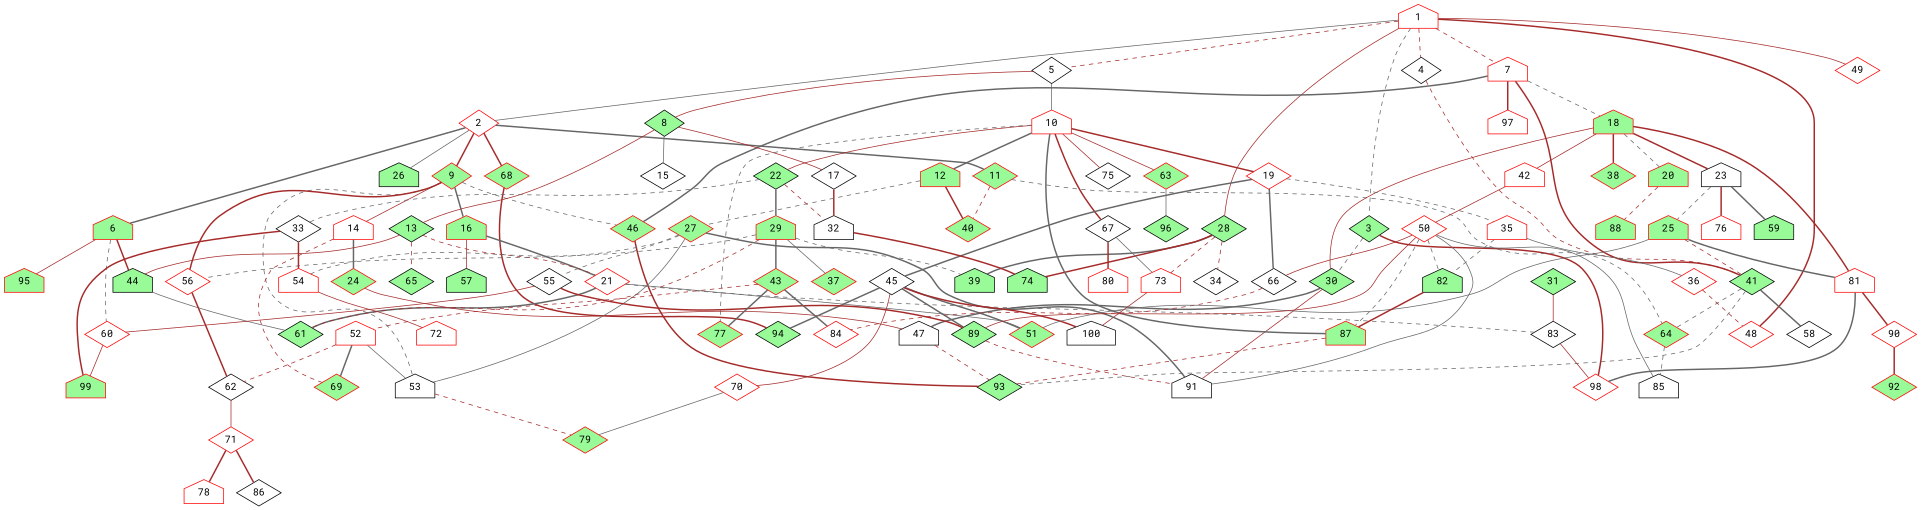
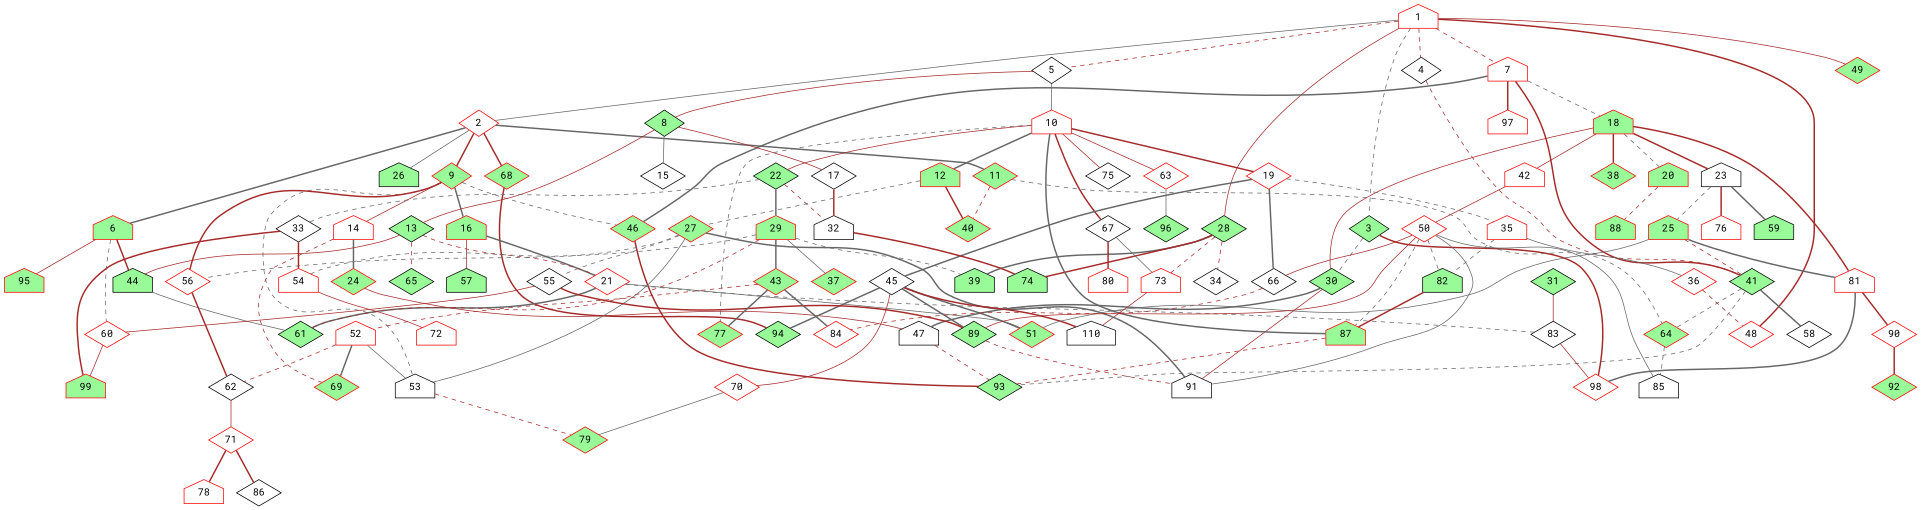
node "49": fillcolor white -> palegreen
node "63": fillcolor palegreen -> white
node "100": label "100" -> "110"
